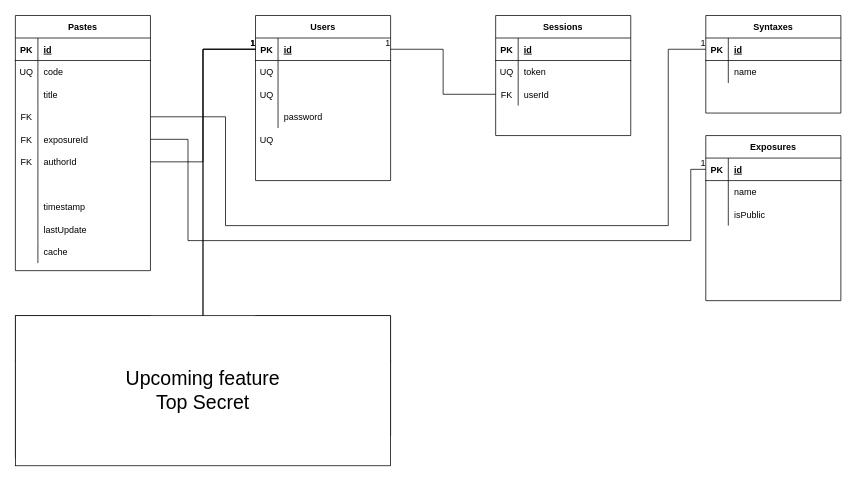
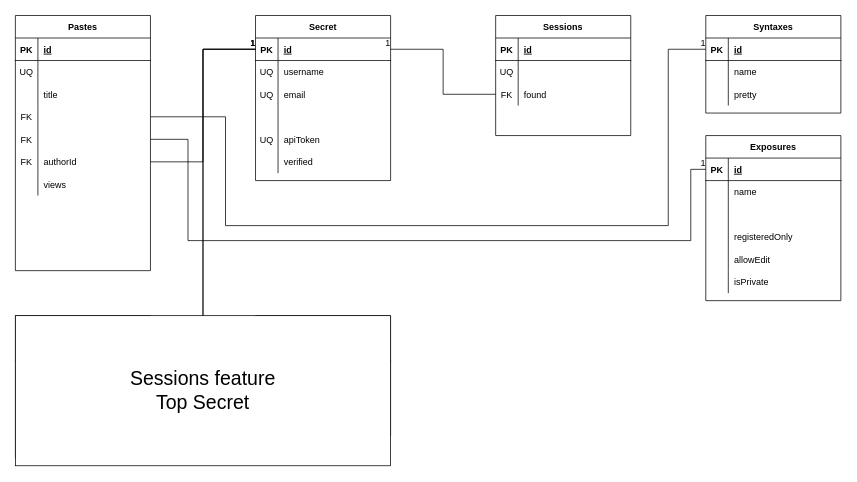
node "Users": label "Users" -> "Secret"
node "code": removed
node "username": added
node "token": removed
node "email": added
node "pretty": added
node "userId": label "userId" -> "found"
node "password": removed
node "exposureId": removed
node "apiToken": added
node "verified": added
node "views": added
node "timestamp": removed
node "isPublic": removed
node "lastUpdate": removed
node "registeredOnly": added
node "cache": removed
node "allowEdit": added
node "isPrivate": added
node "Upcoming feature Top Secret": label "Upcoming feature Top Secret" -> "Sessions feature Top Secret"
